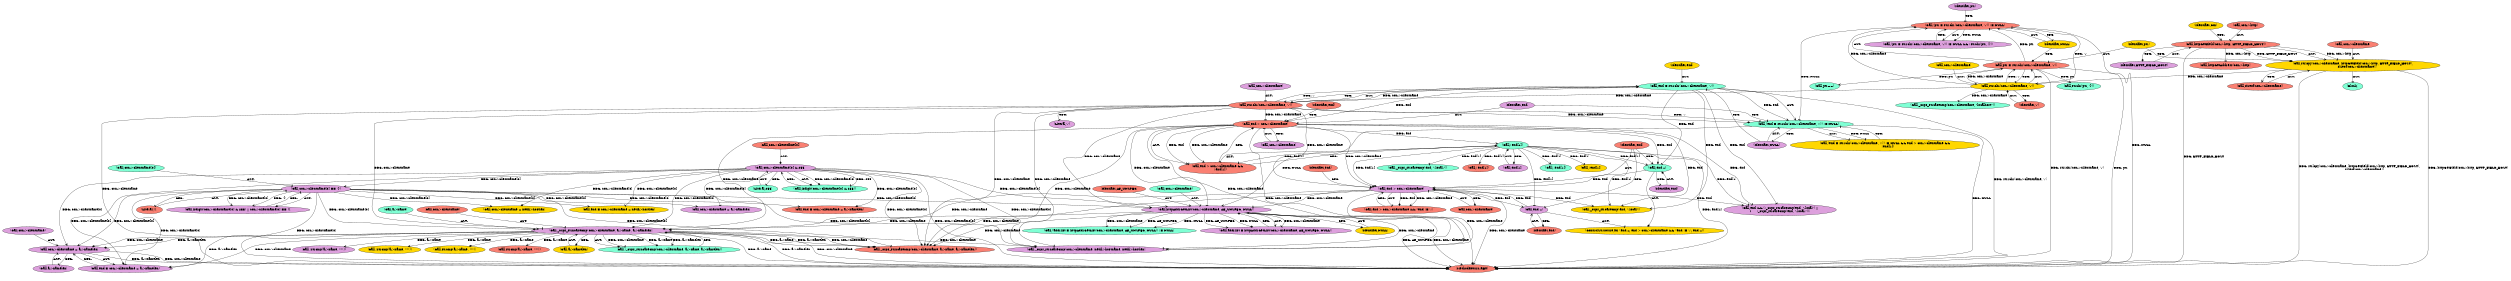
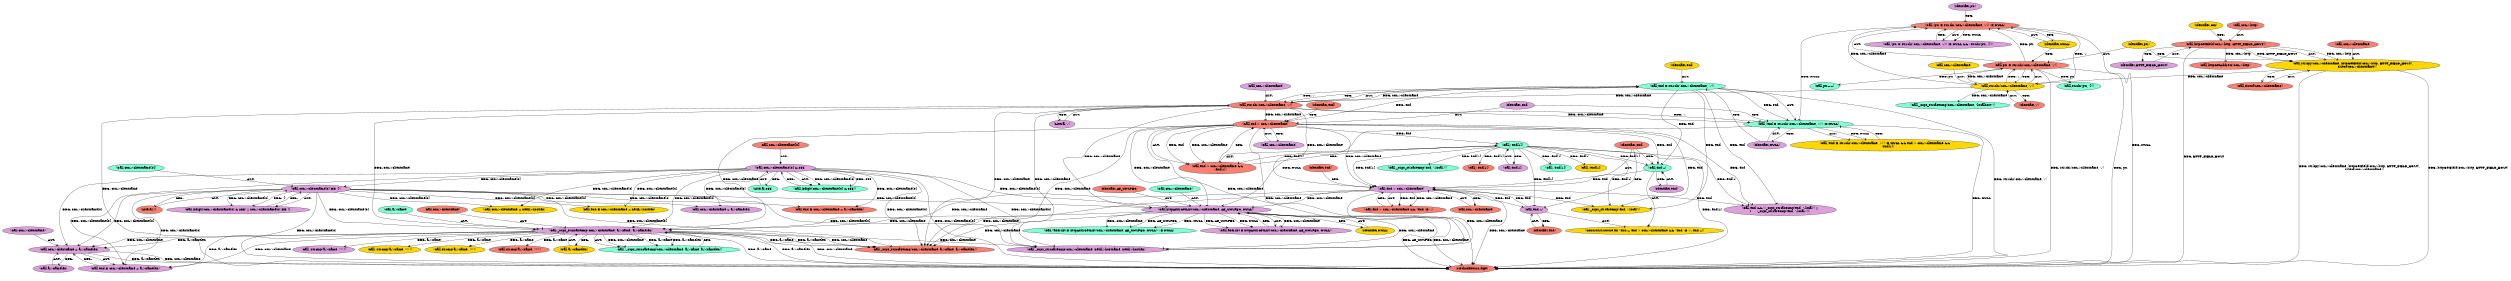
node "(Block,)": removed
edge "(Literal,'.')" -> "(Call,strrchr(con->clientname, '.'))": added, label "AST:"
